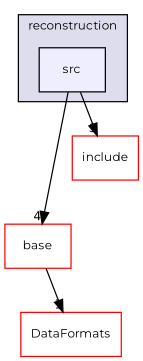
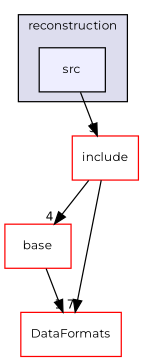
edge "src" -> "base": now "include" -> "base"
edge "include" -> "DataFormats": added
